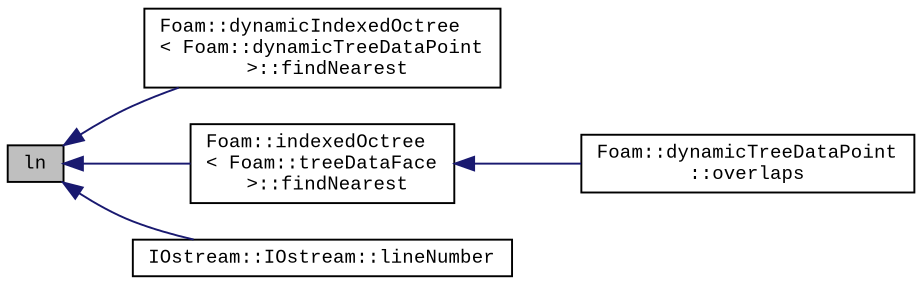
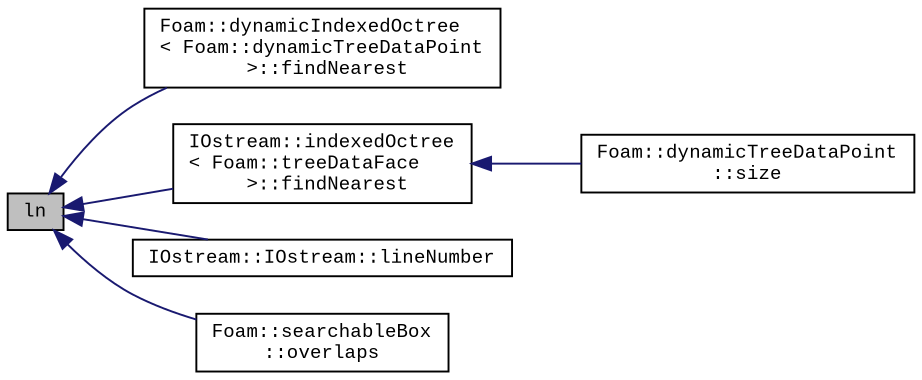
node "Foam::indexedOctree < Foam::treeDataFace >::findNearest": label "Foam::indexedOctree < Foam::treeDataFace >::findNearest" -> "IOstream::indexedOctree < Foam::treeDataFace >::findNearest"
node "Foam::dynamicTreeDataPoint ::overlaps": label "Foam::dynamicTreeDataPoint ::overlaps" -> "Foam::dynamicTreeDataPoint ::size"
node "Foam::searchableBox ::overlaps": added
